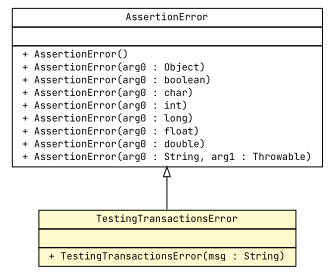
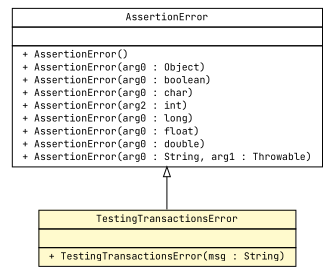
node "AssertionError": text "+ AssertionError(arg0 : int)" -> "+ AssertionError(arg2 : int)"
